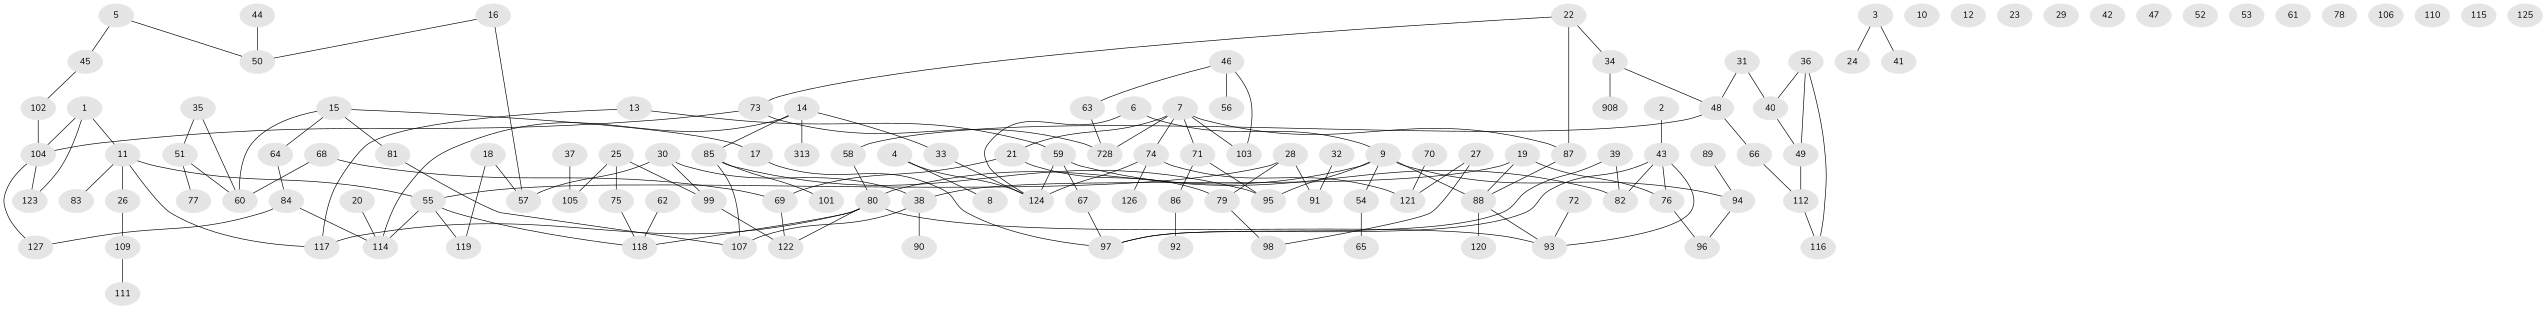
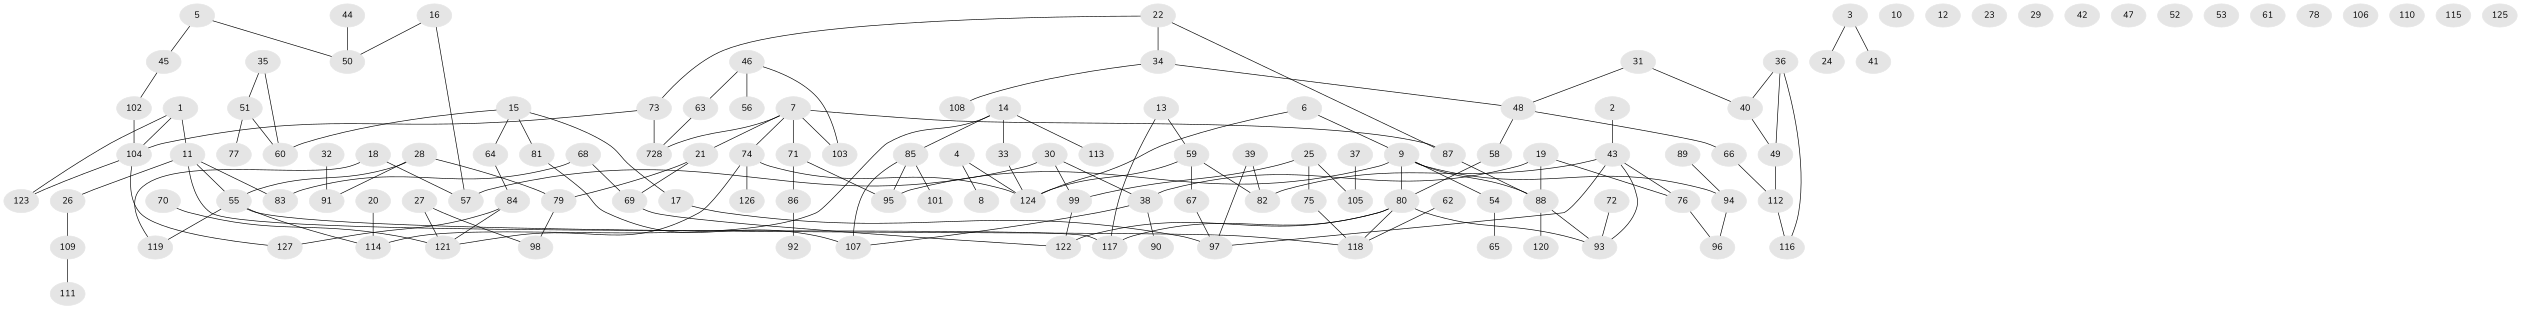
node "908": label "908" -> "108"
node "313": label "313" -> "113"
edge "68" -- "60": now "68" -- "83"
edge "84" -- "114": now "84" -- "121"
